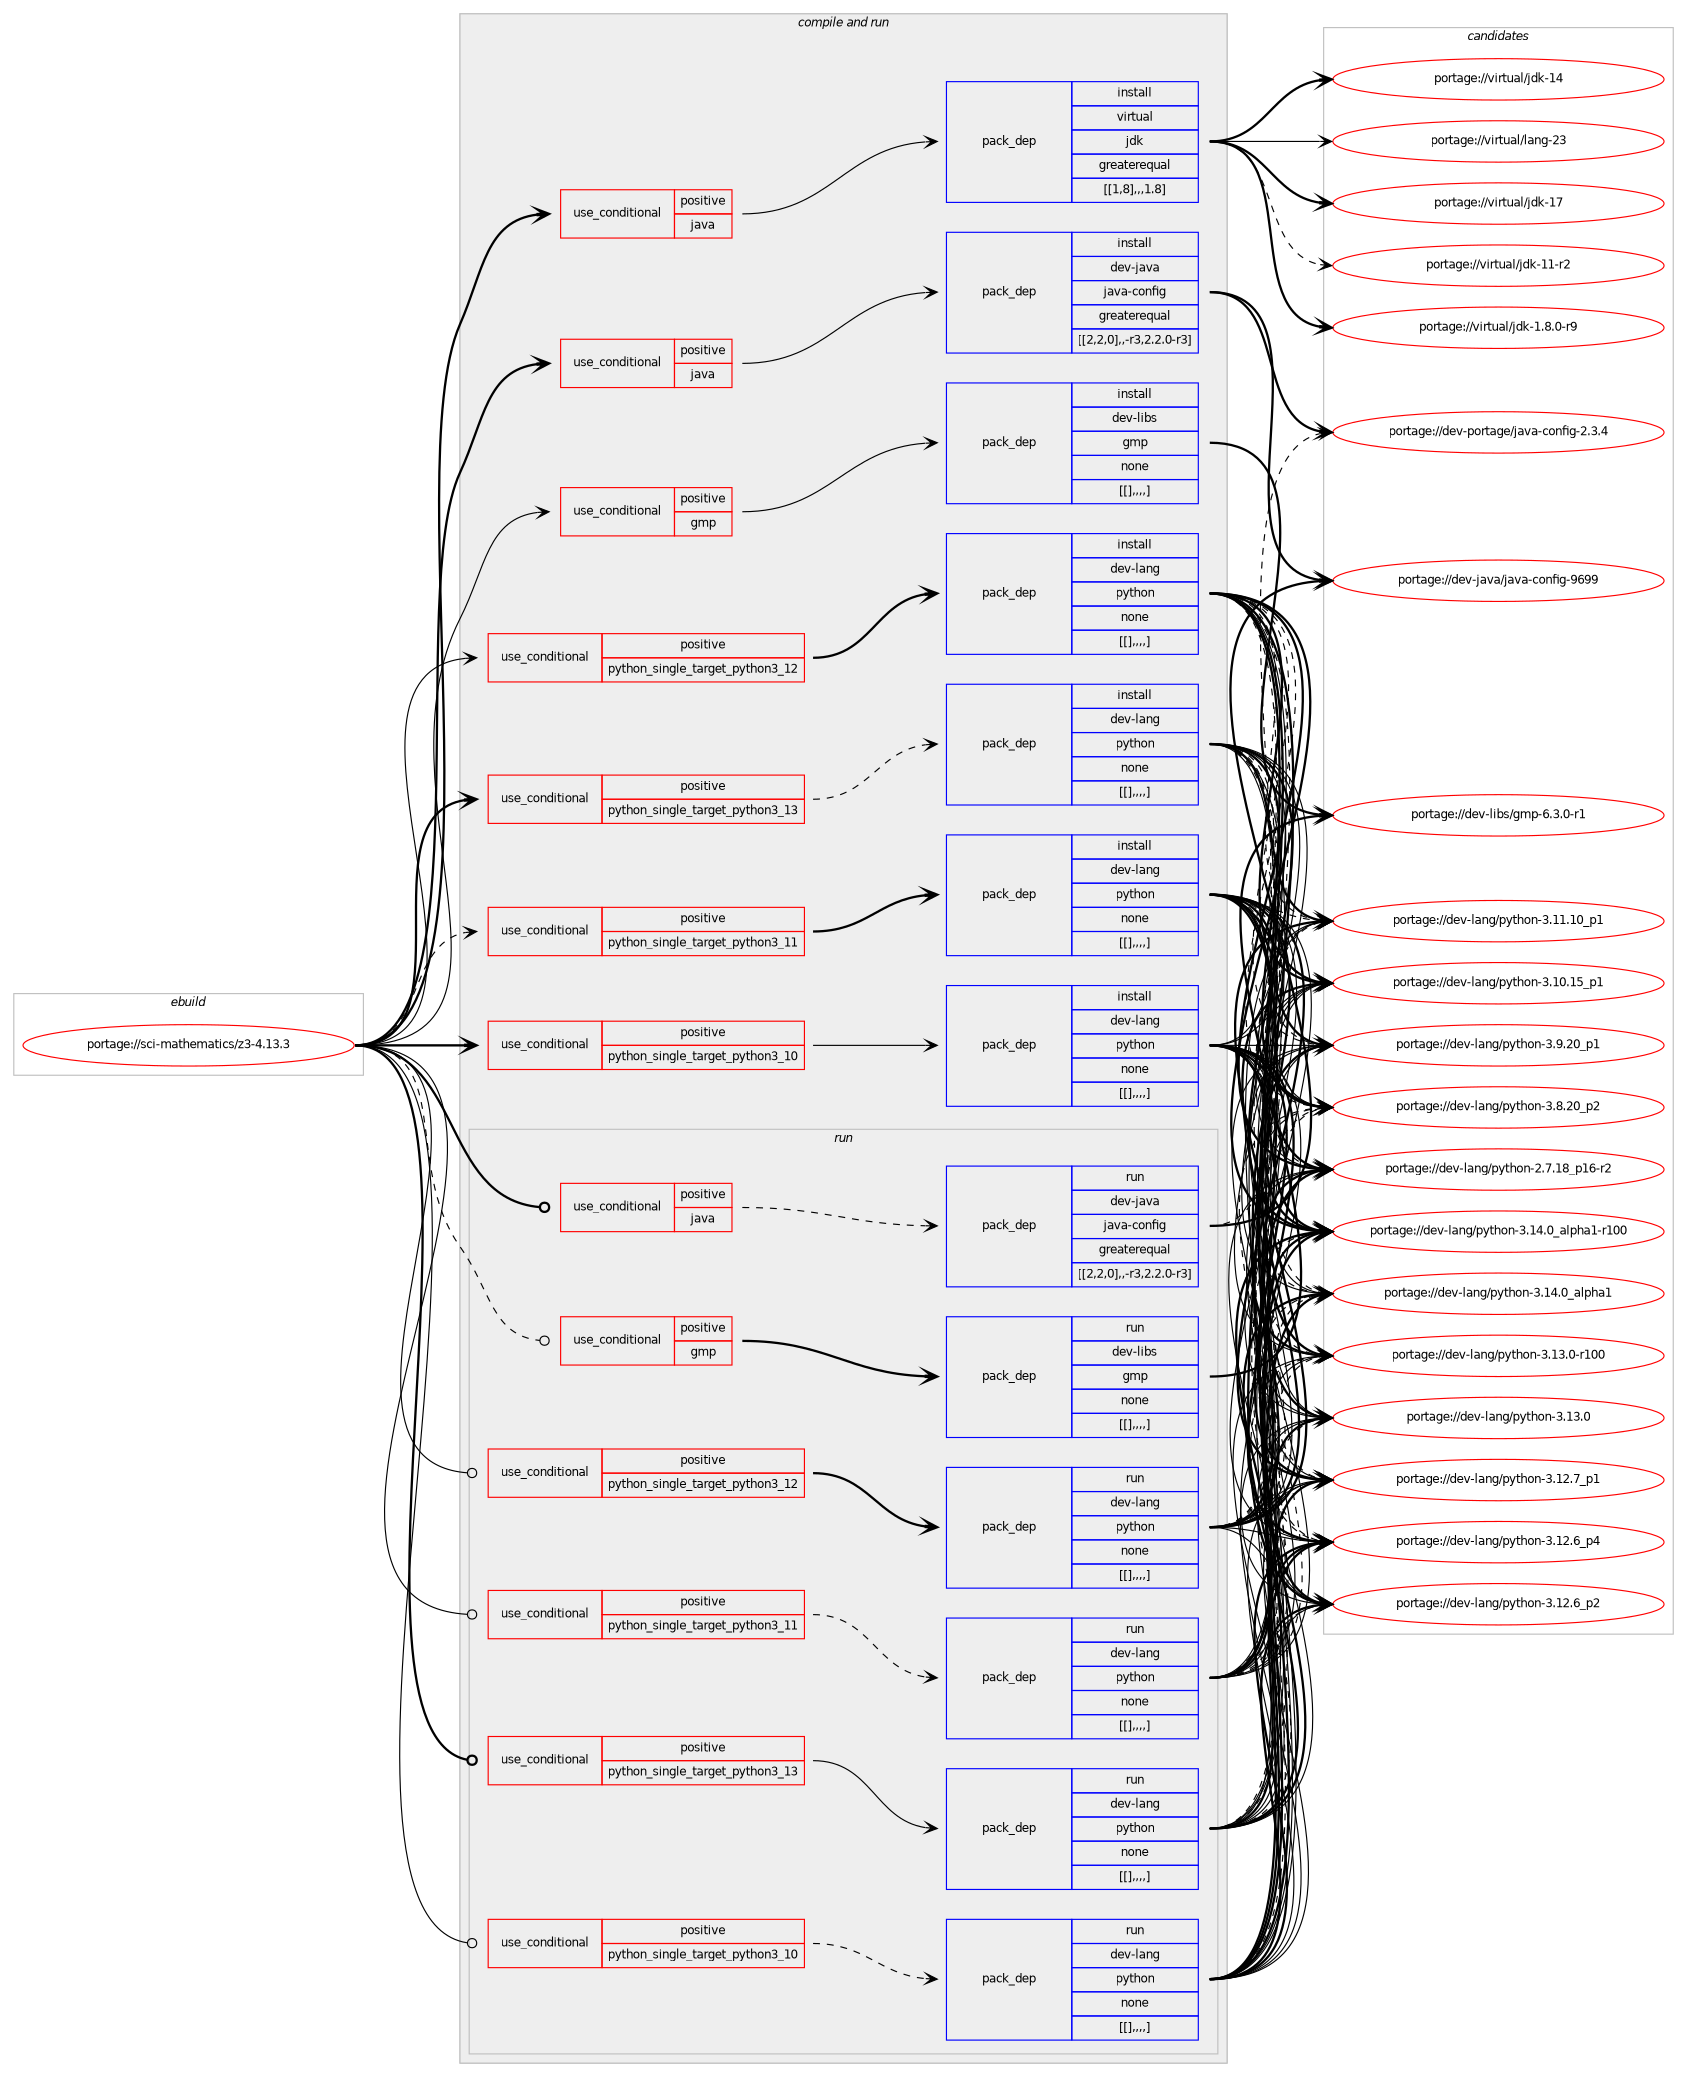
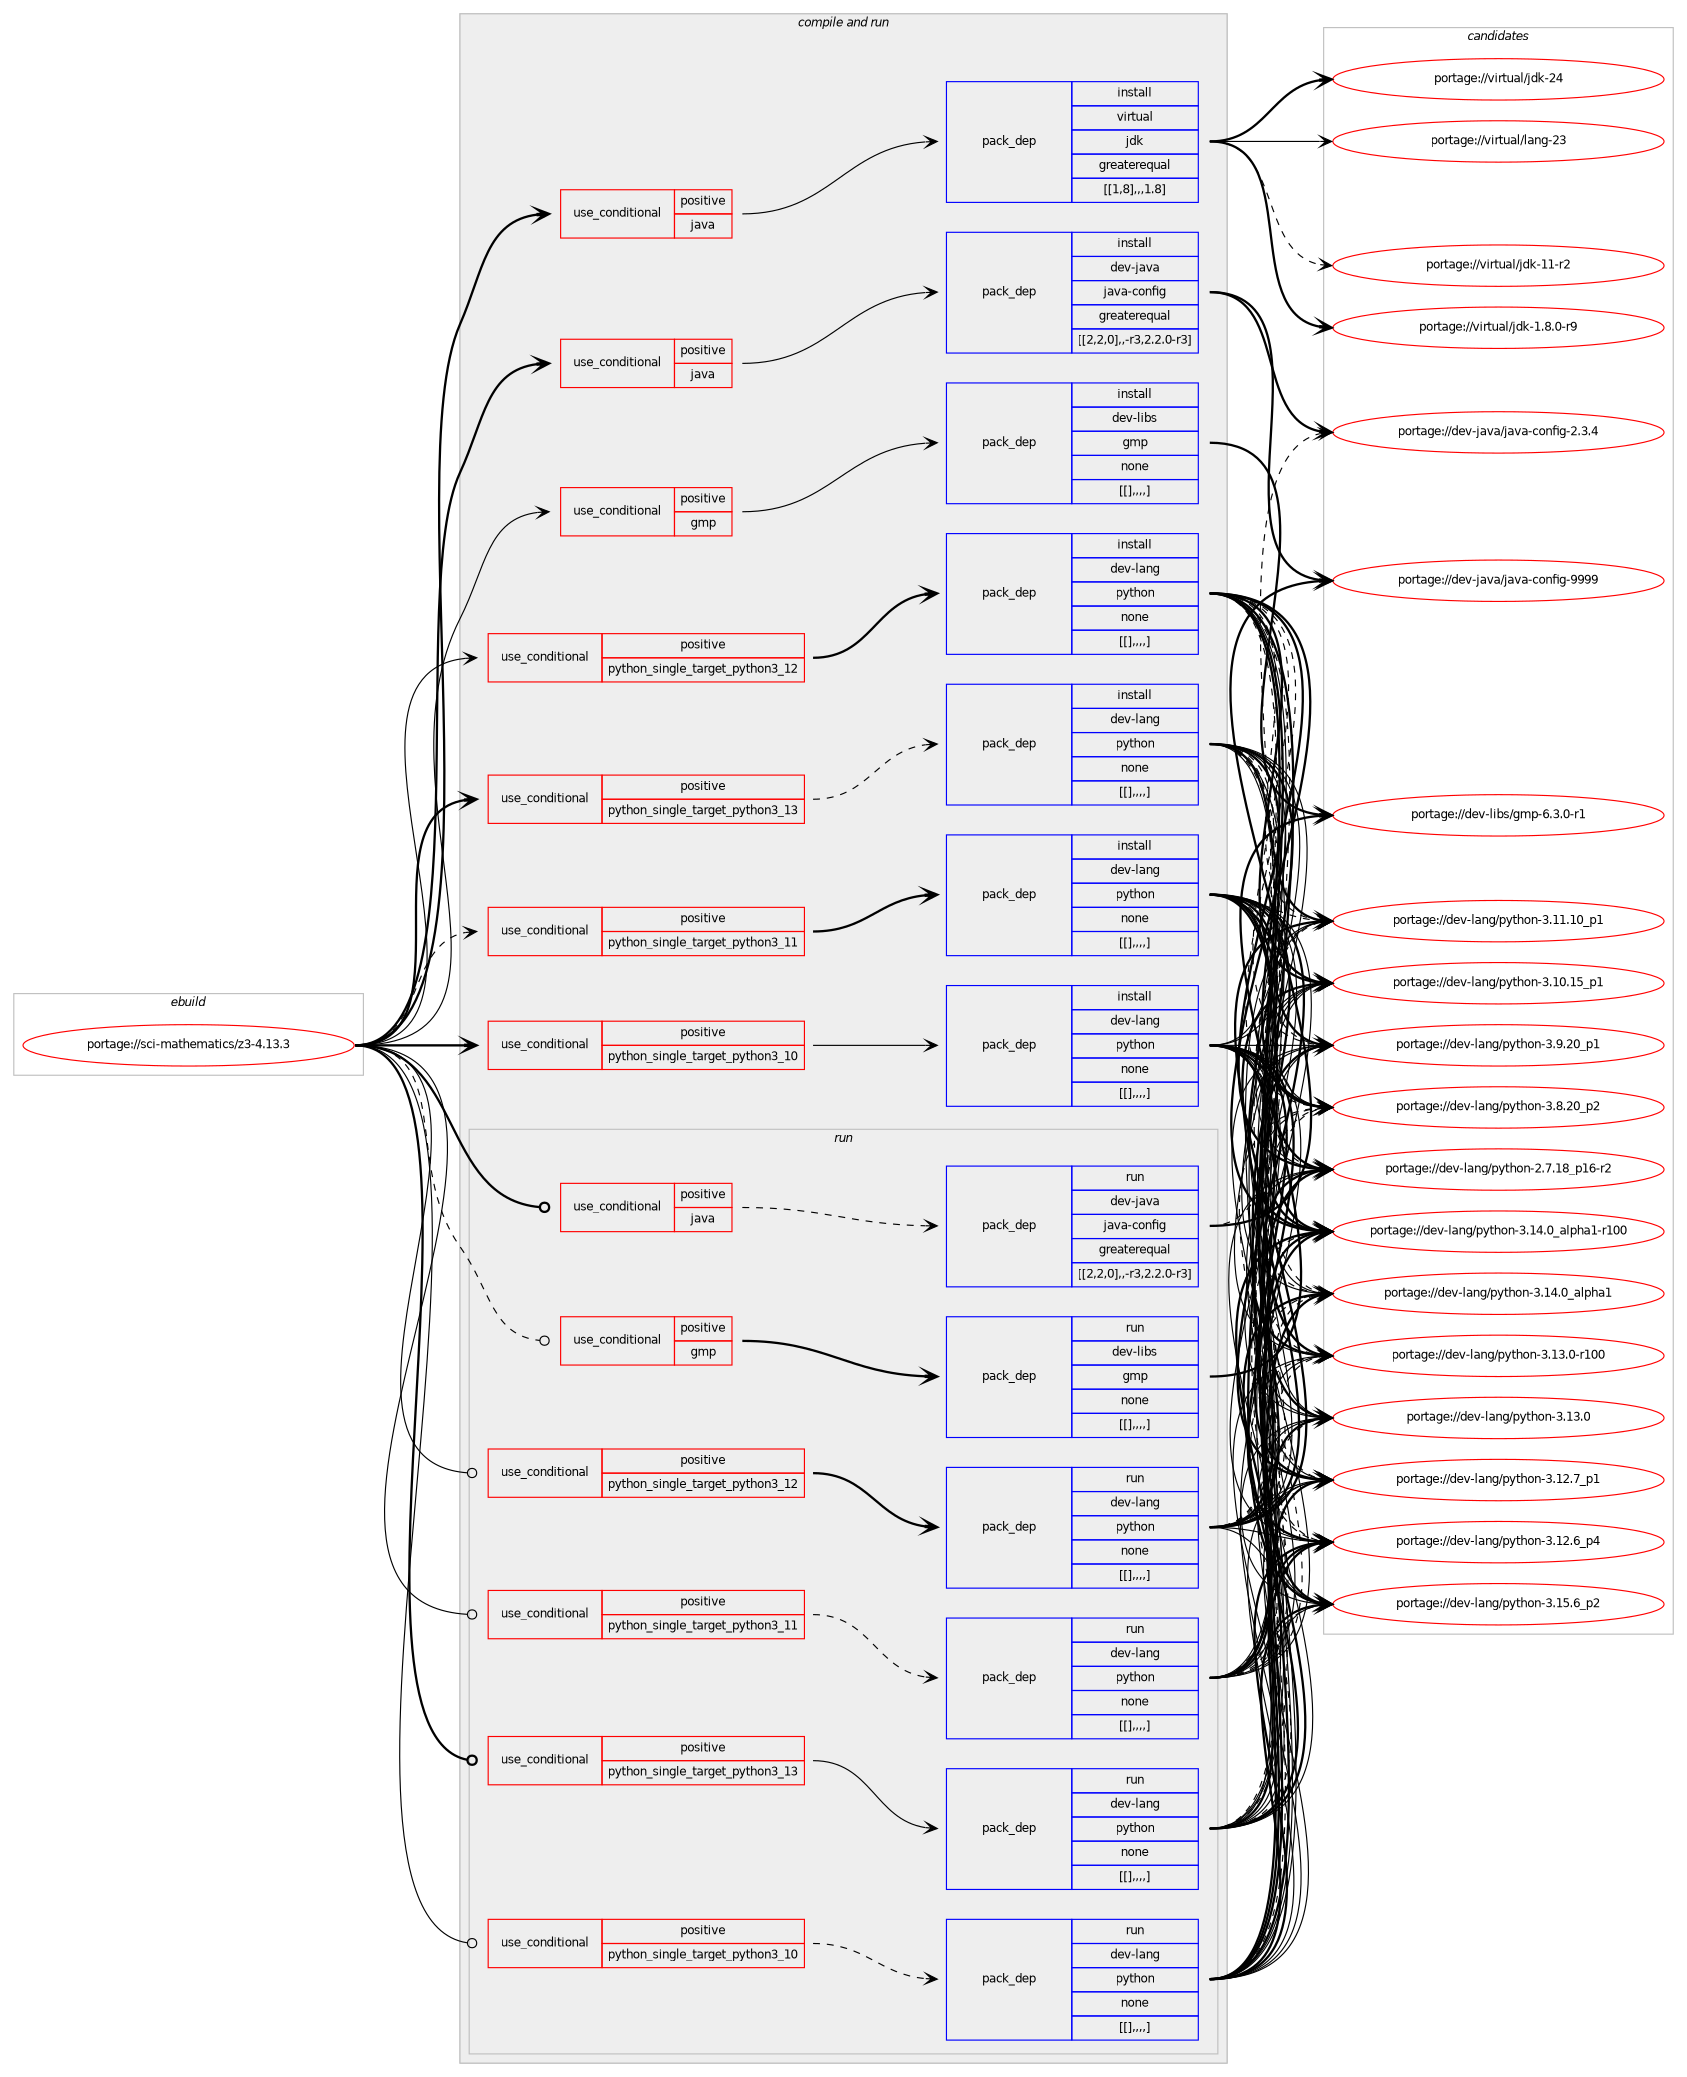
node "portage://virtual/jdk-14": label "portage://virtual/jdk-14" -> "portage://virtual/jdk-24"
node "portage://virtual/jdk-17": removed
node "portage://dev-portage/java-config-2.3.4": label "portage://dev-portage/java-config-2.3.4" -> "portage://dev-java/java-config-2.3.4"
node "portage://dev-java/java-config-9699": label "portage://dev-java/java-config-9699" -> "portage://dev-java/java-config-9999"
node "portage://dev-lang/python-3.12.6_p2": label "portage://dev-lang/python-3.12.6_p2" -> "portage://dev-lang/python-3.15.6_p2"
